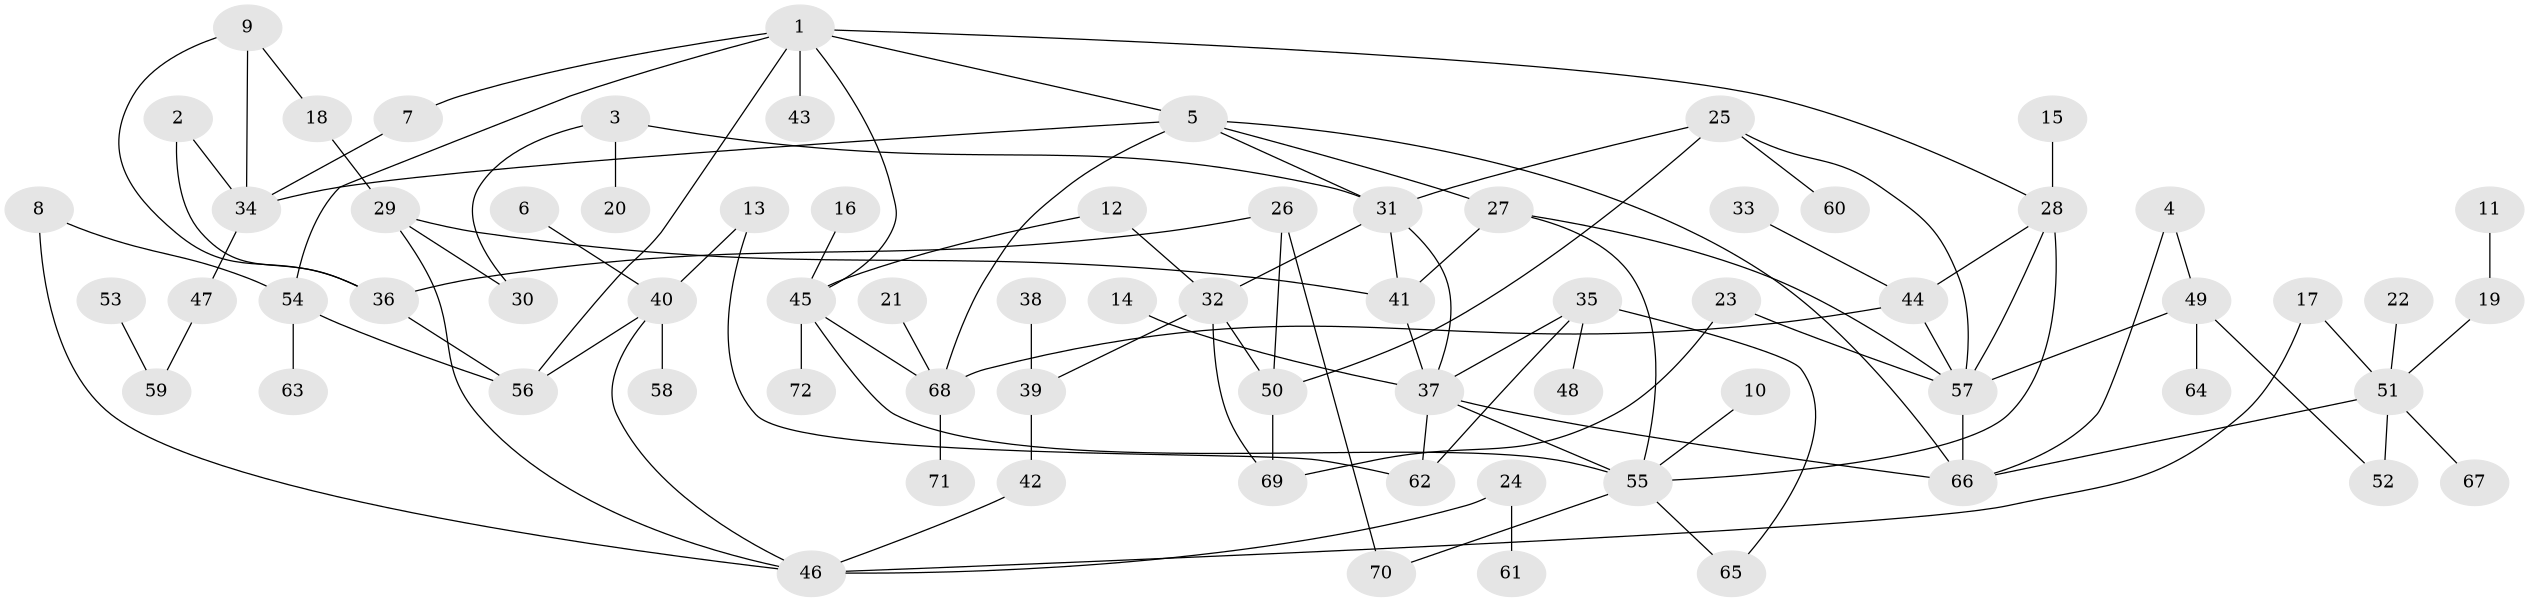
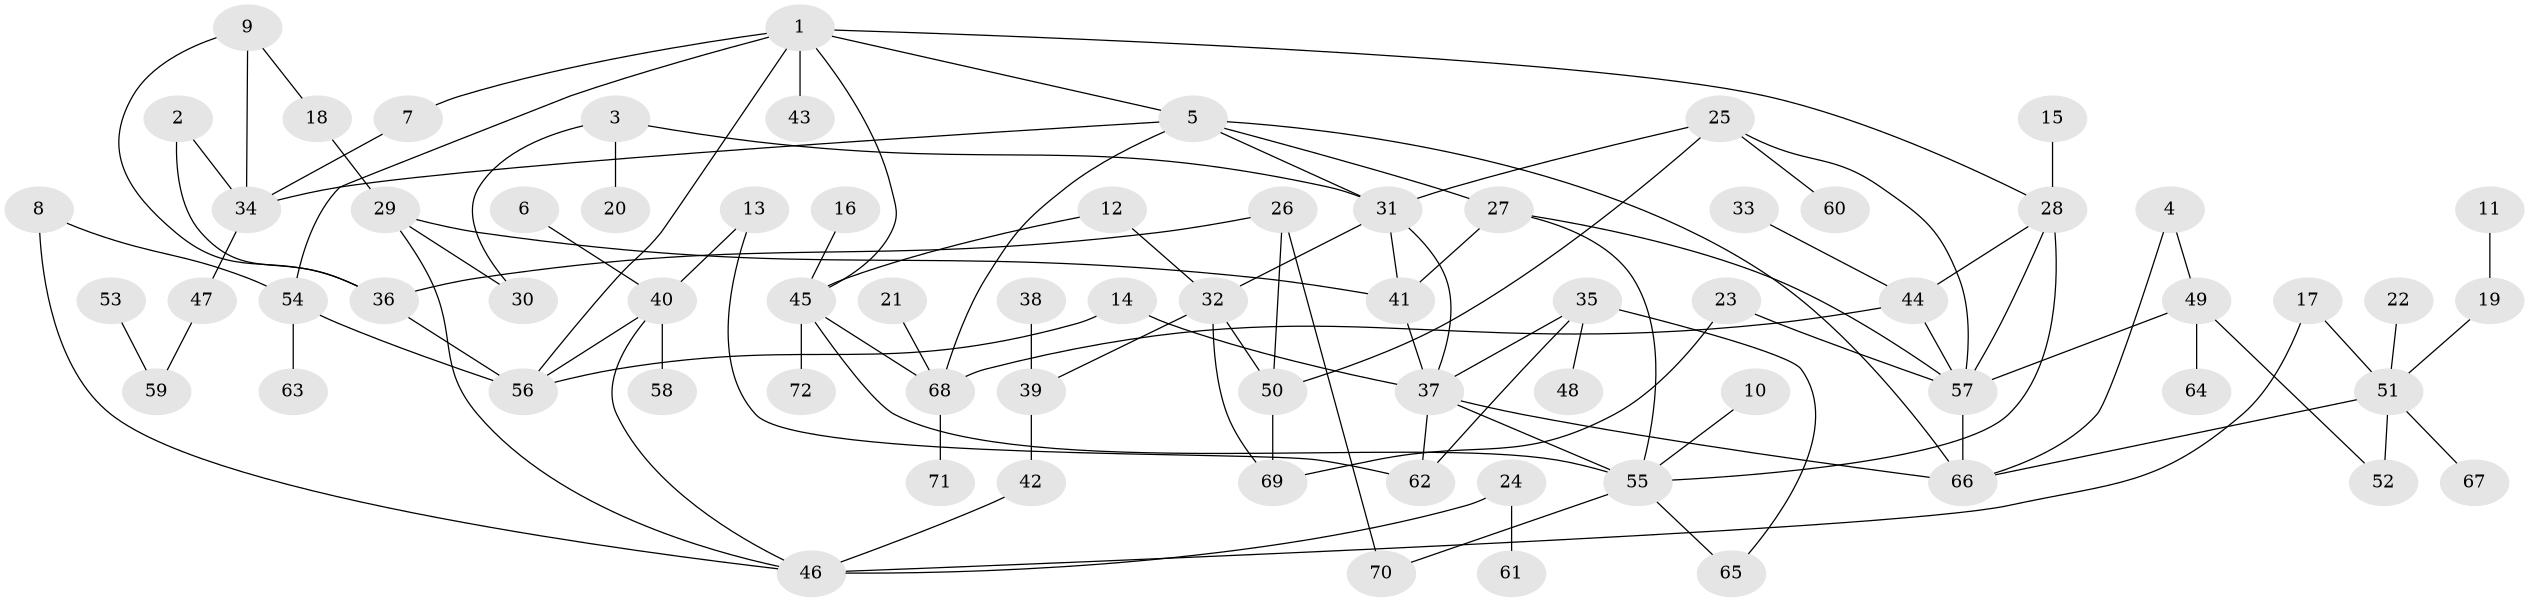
edge "14" -- "56": added
